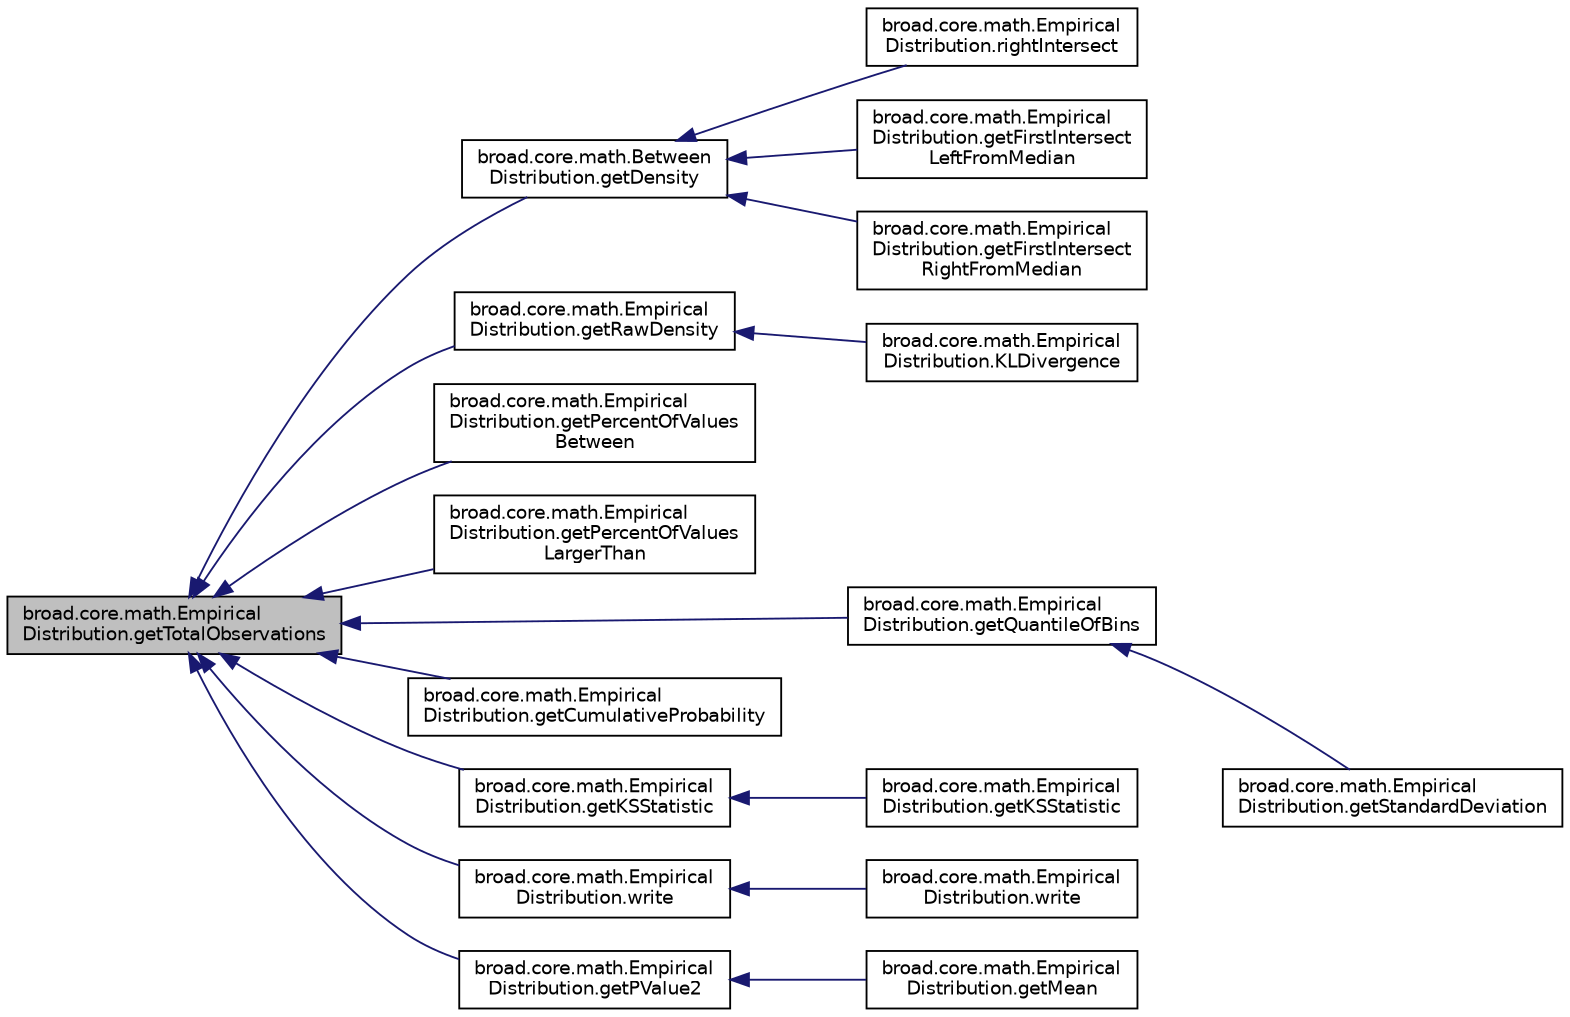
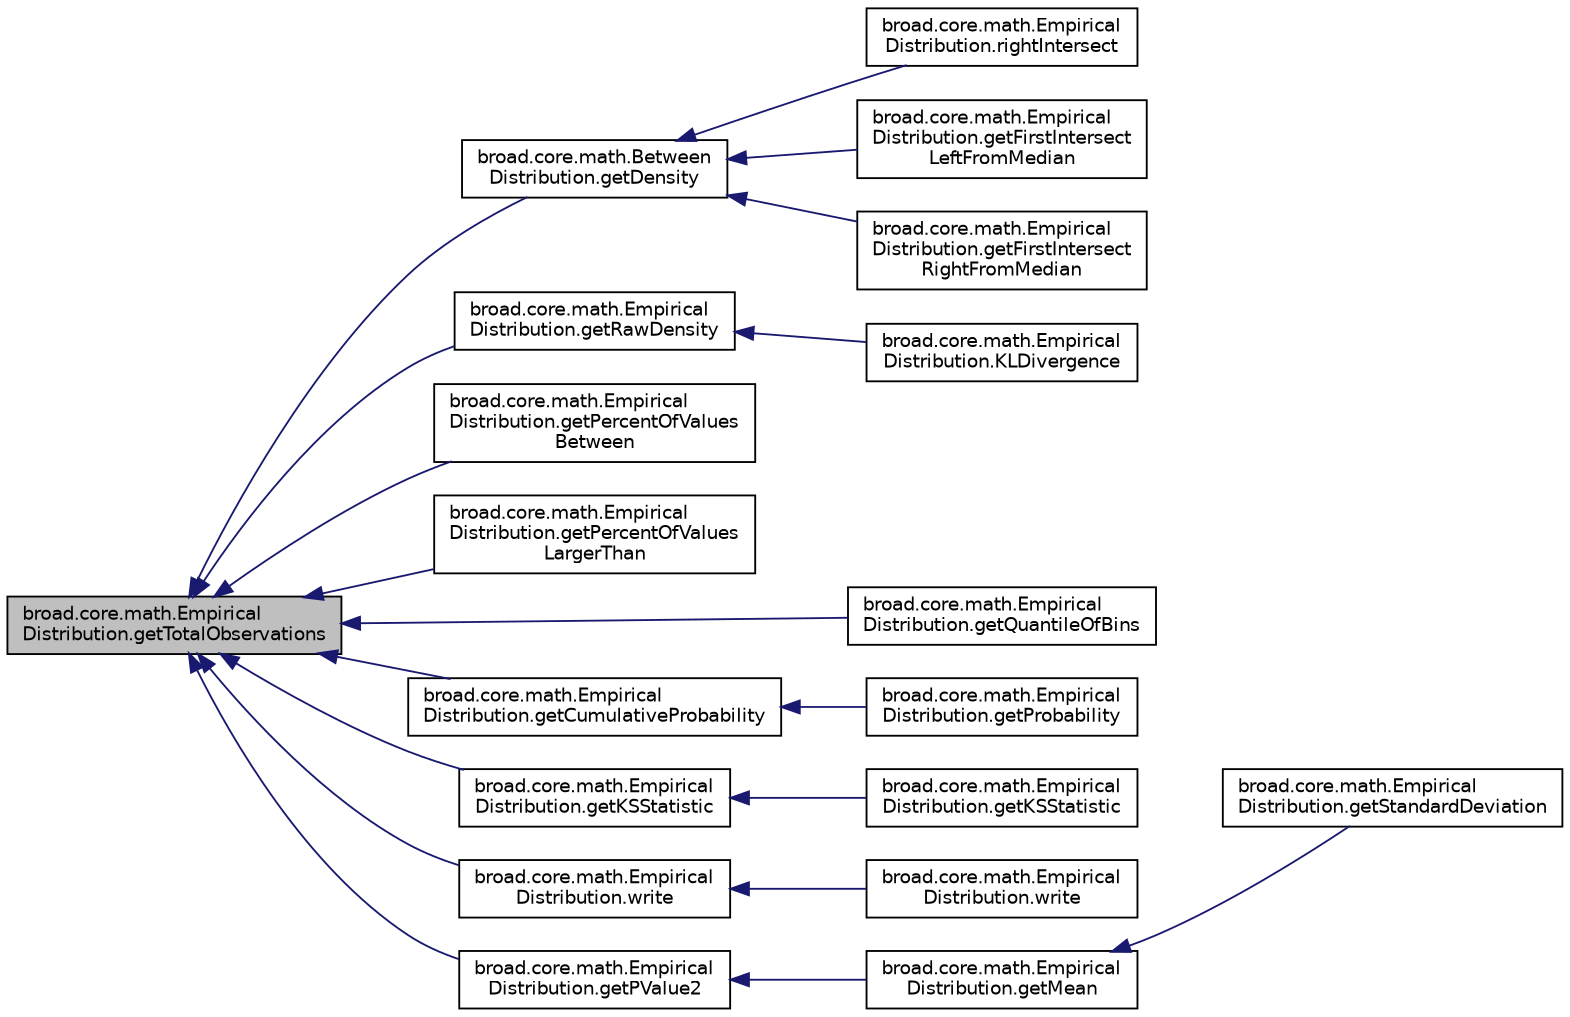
edge "broad.core.math.Empirical Distribution.getStandardDeviation" -> "broad.core.math.Empirical Distribution.getQuantileOfBins": now "broad.core.math.Empirical Distribution.getStandardDeviation" -> "broad.core.math.Empirical Distribution.getMean"
node "broad.core.math.Empirical Distribution.getProbability": added
